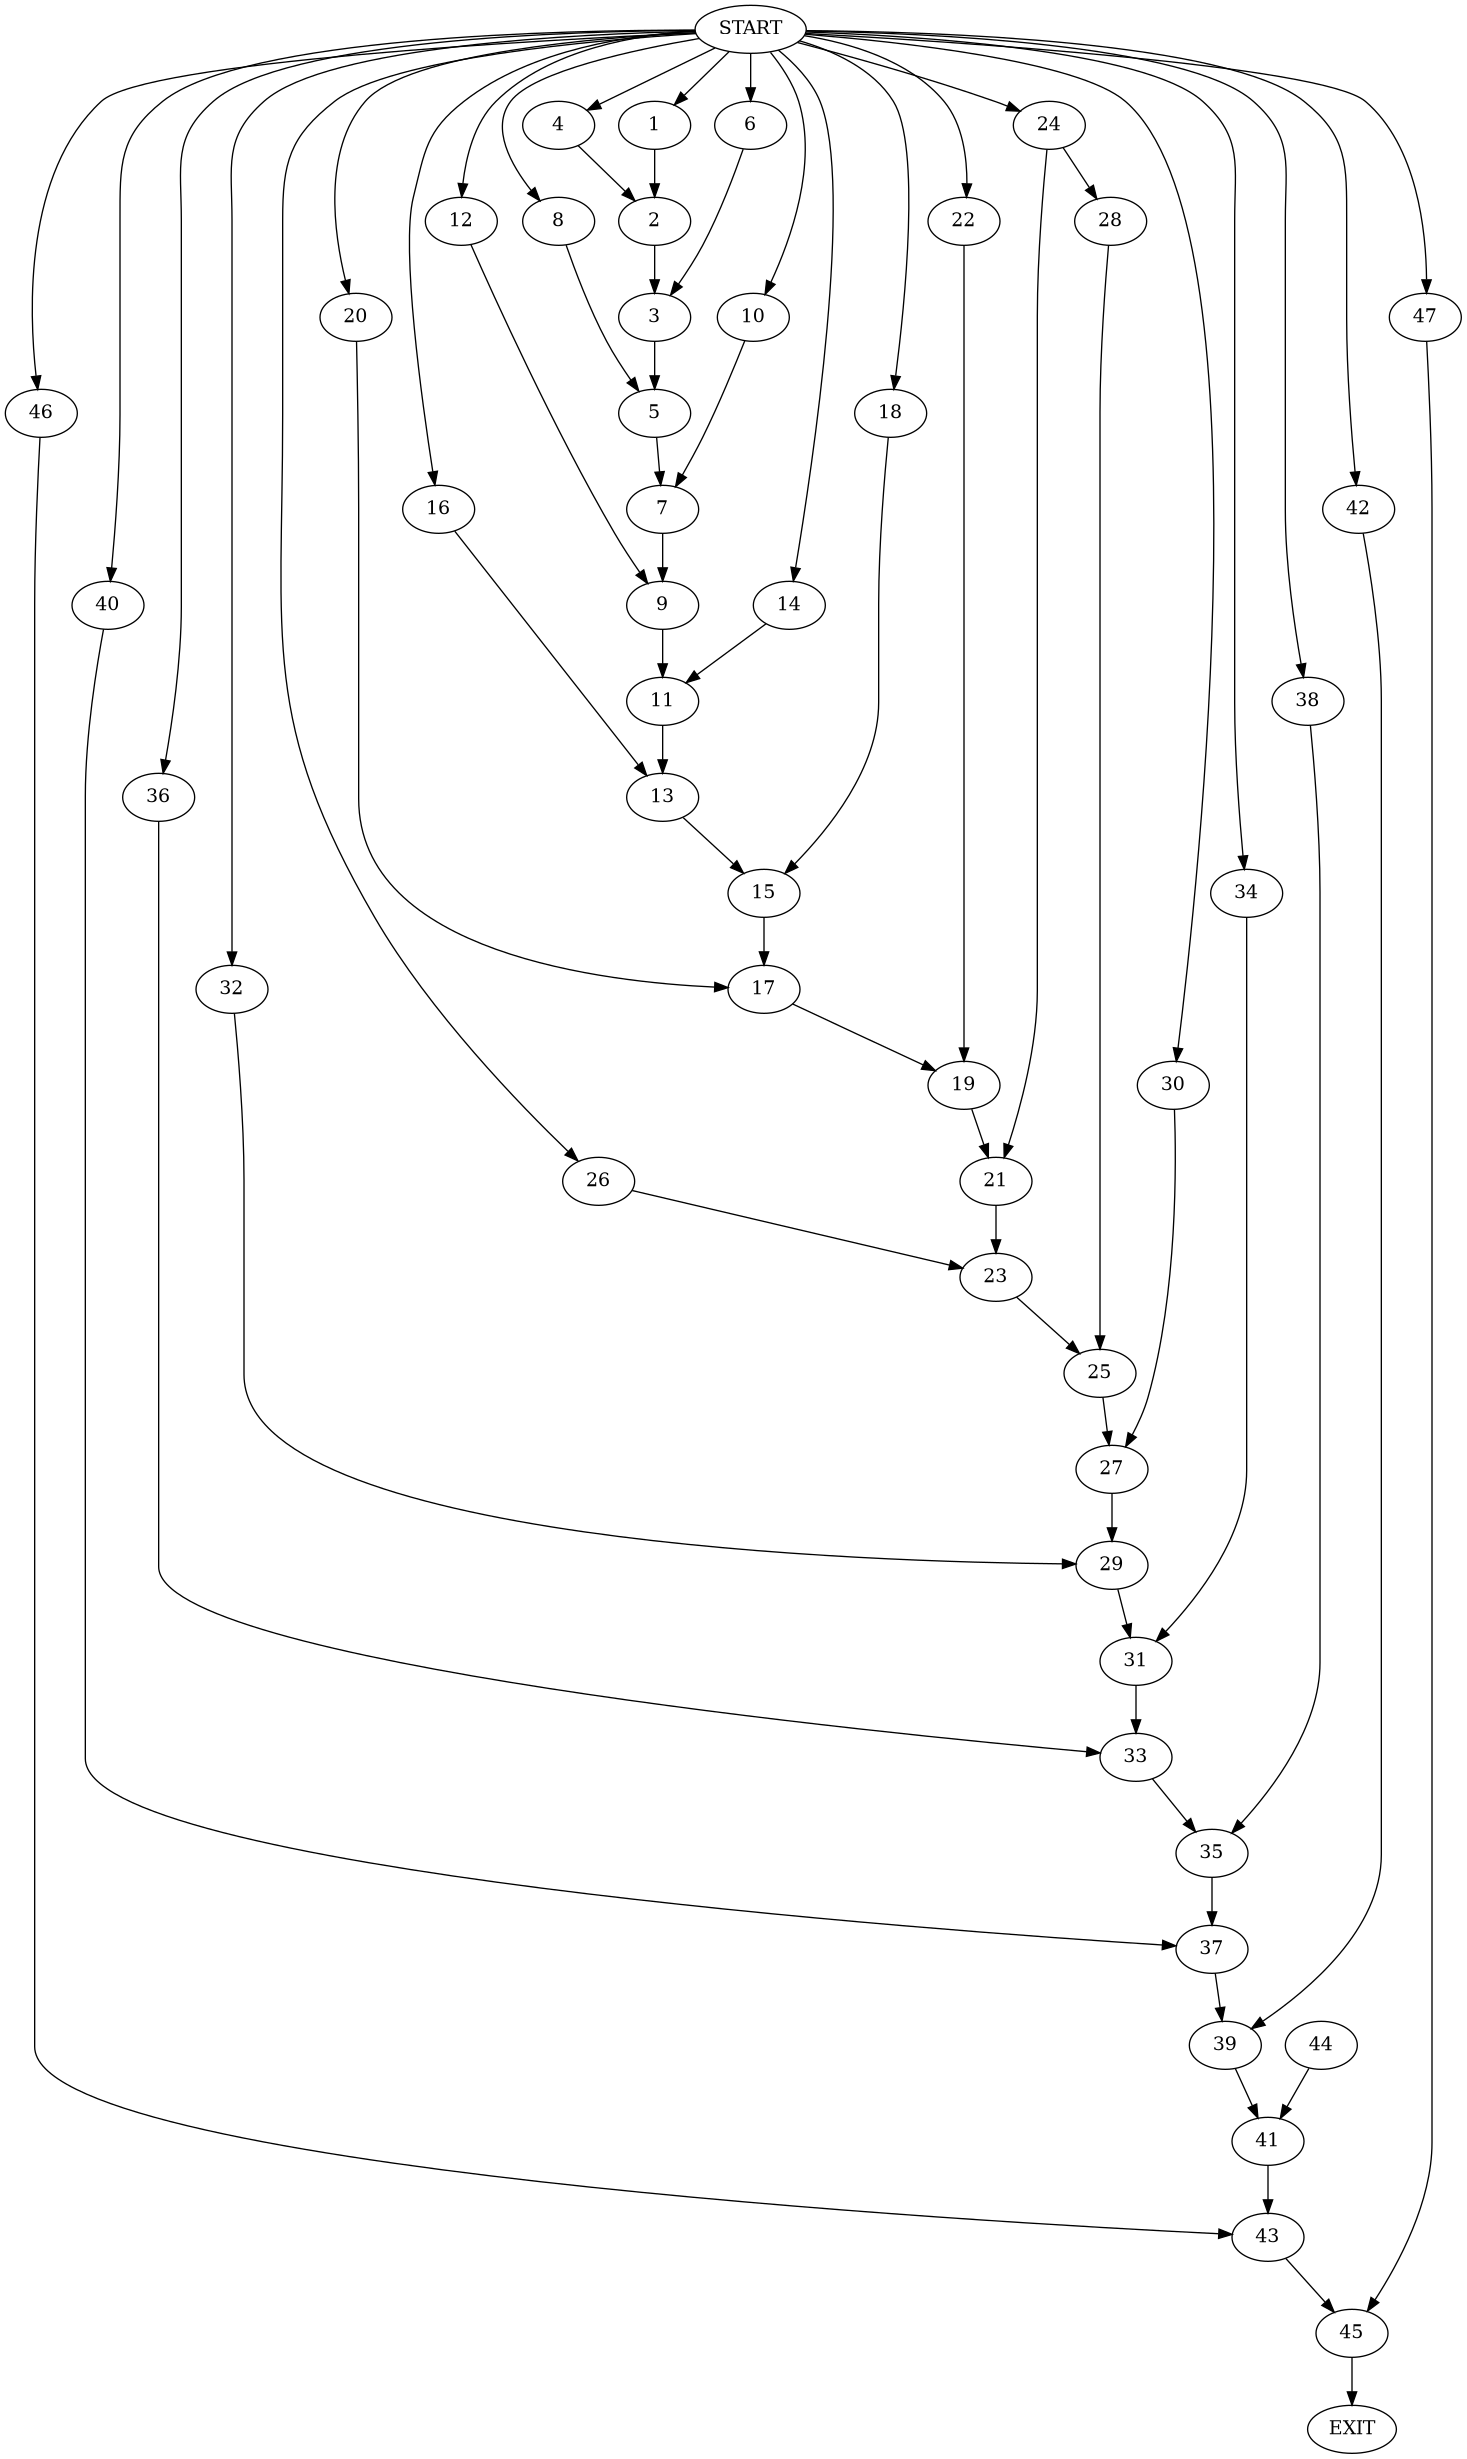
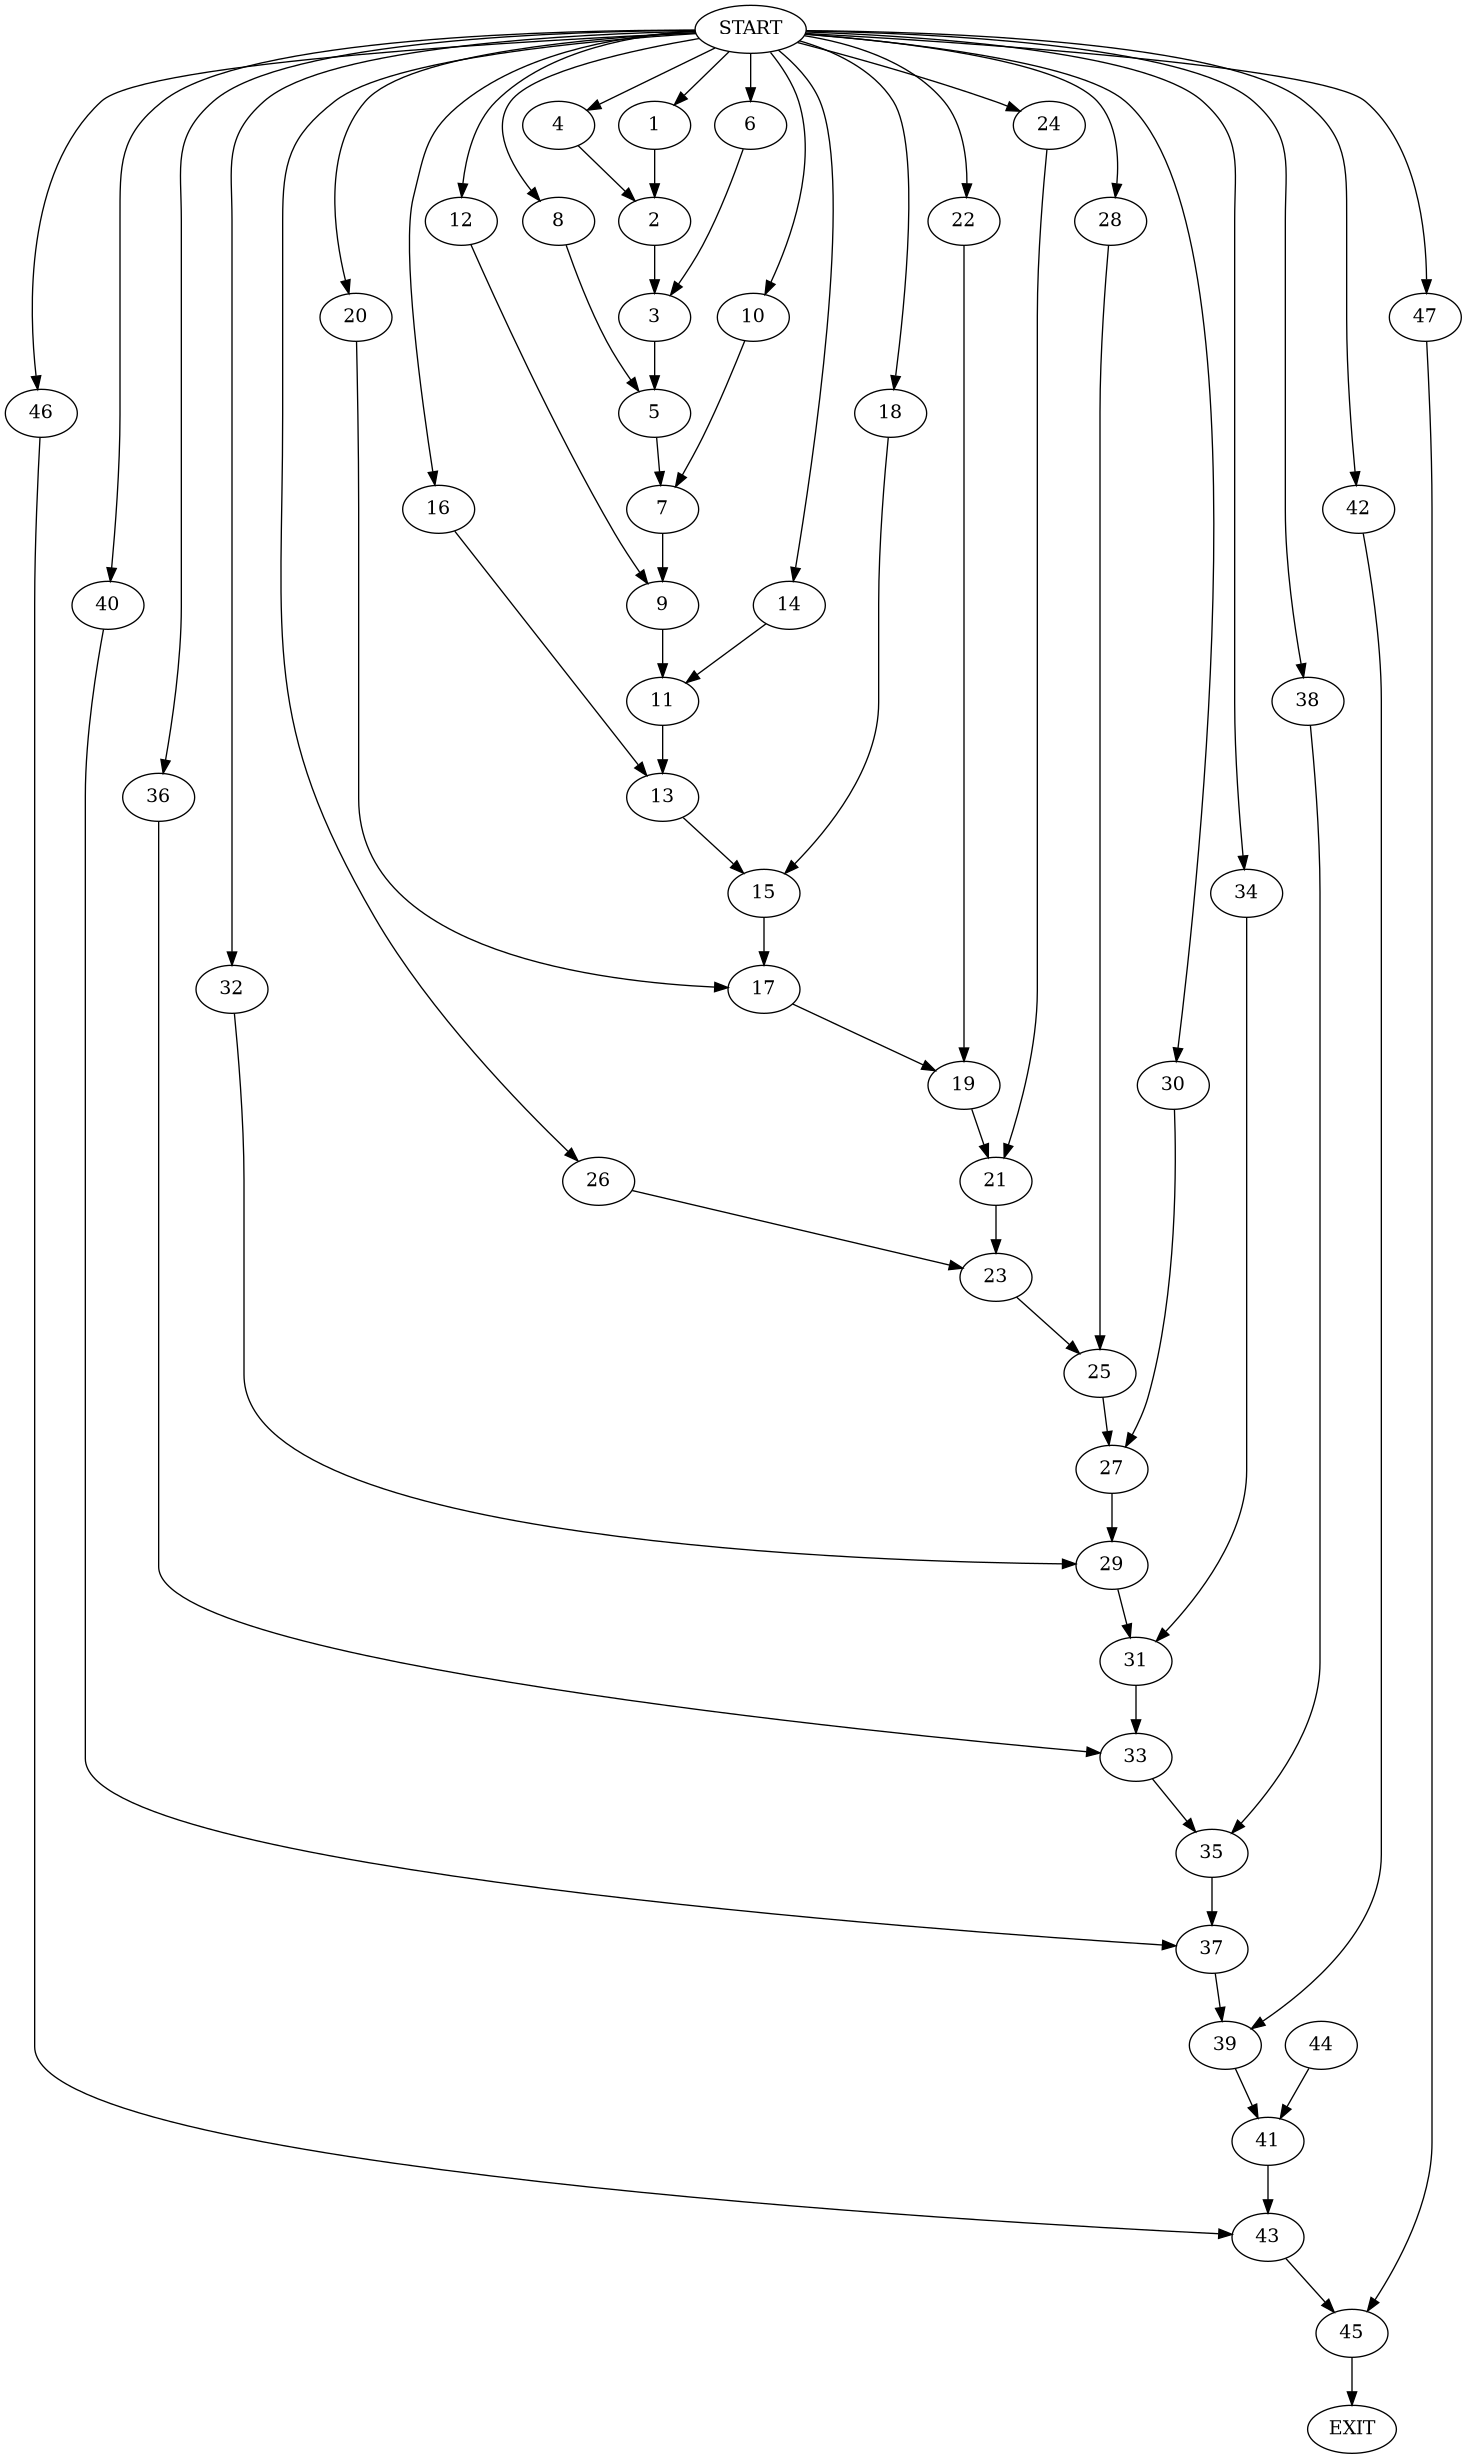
edge "24" -> "28": now "START" -> "28"
